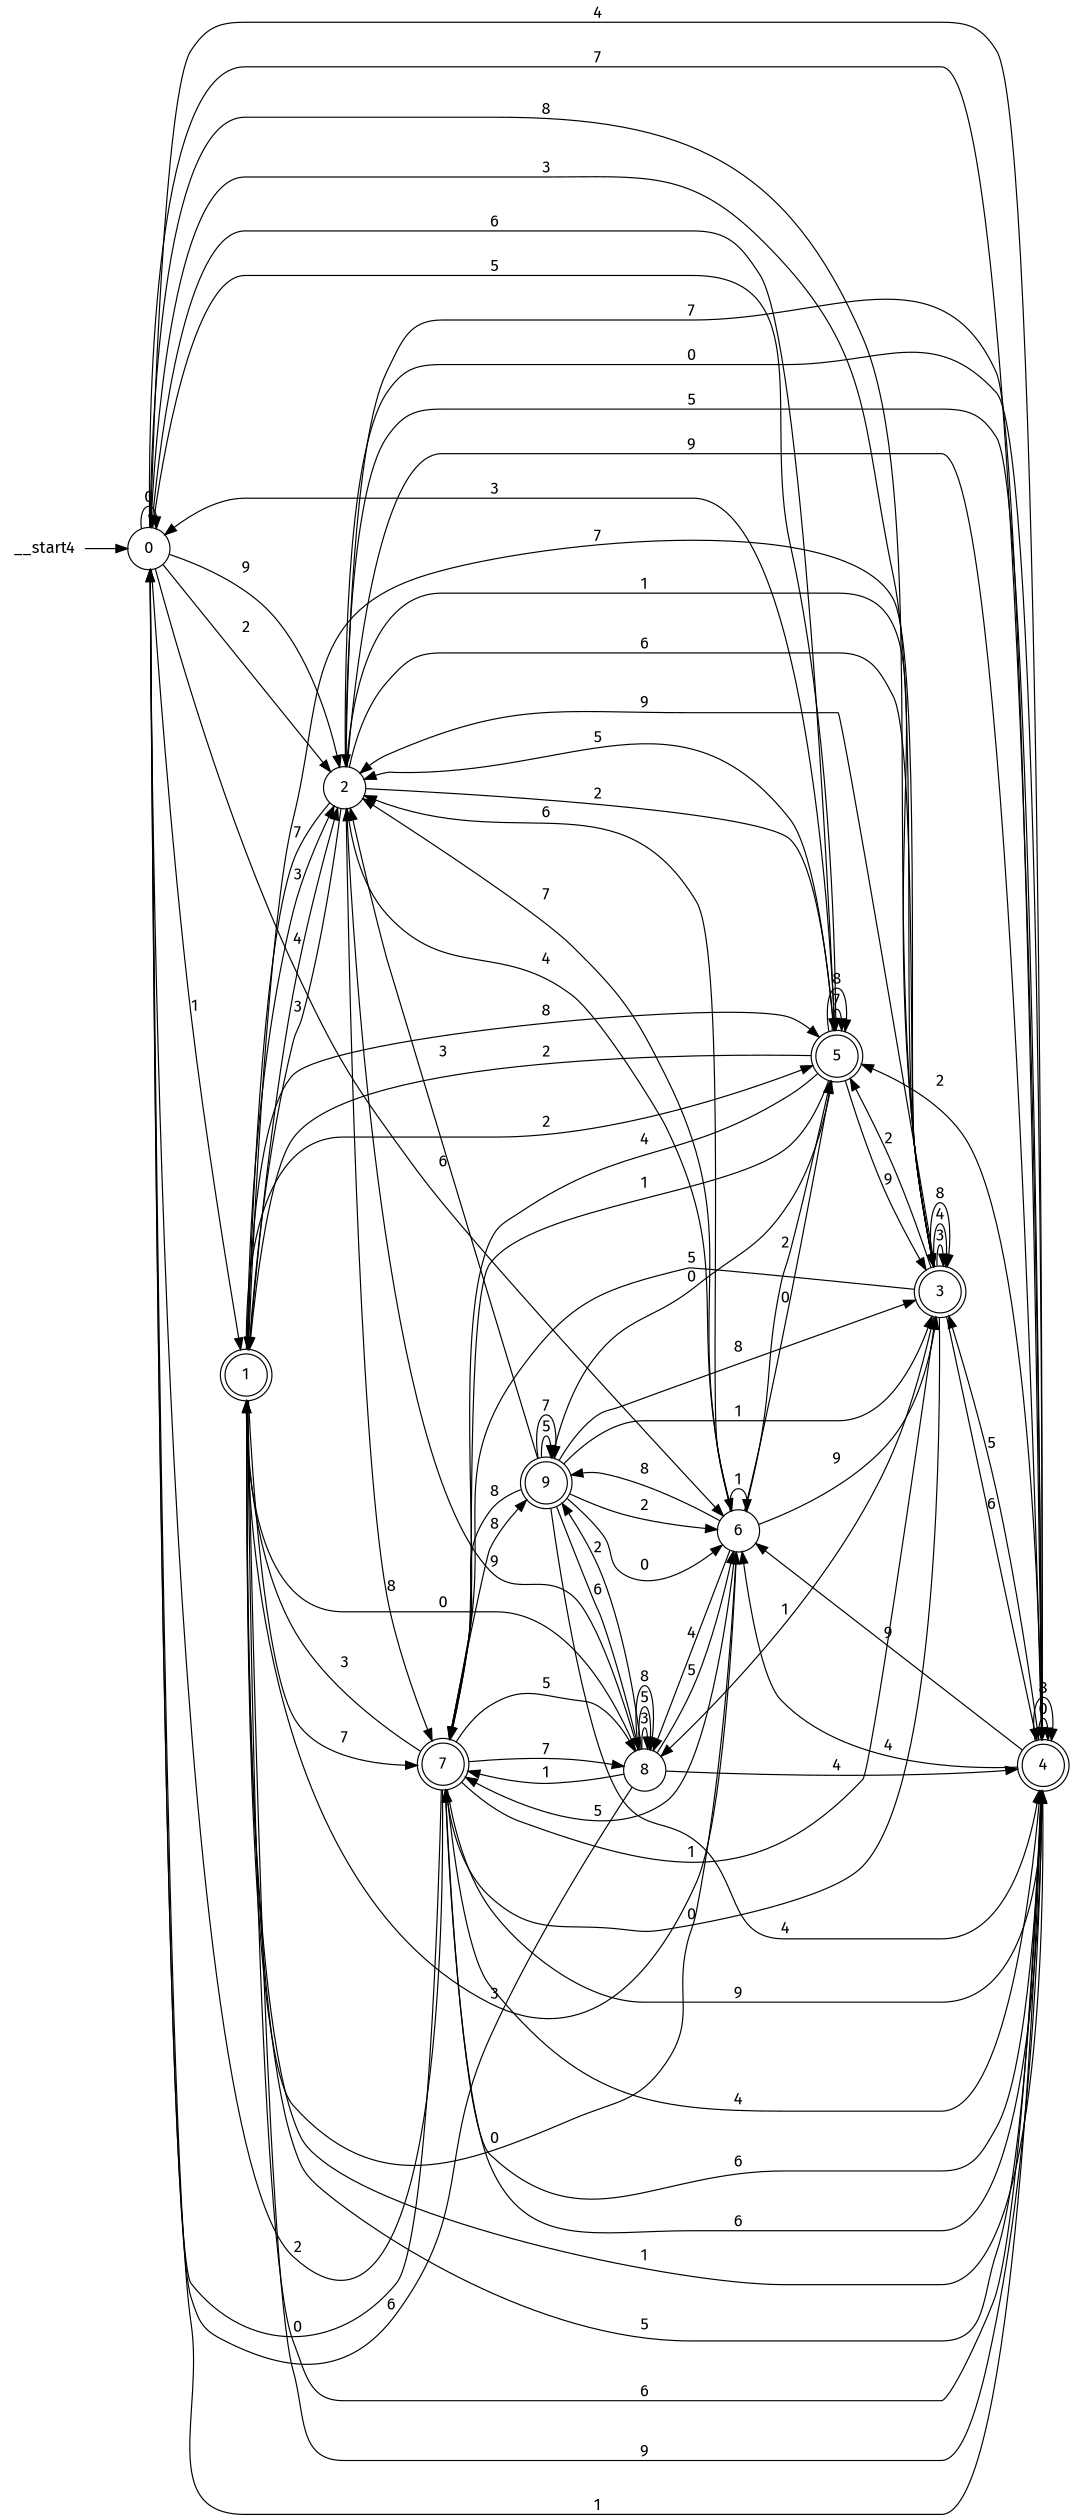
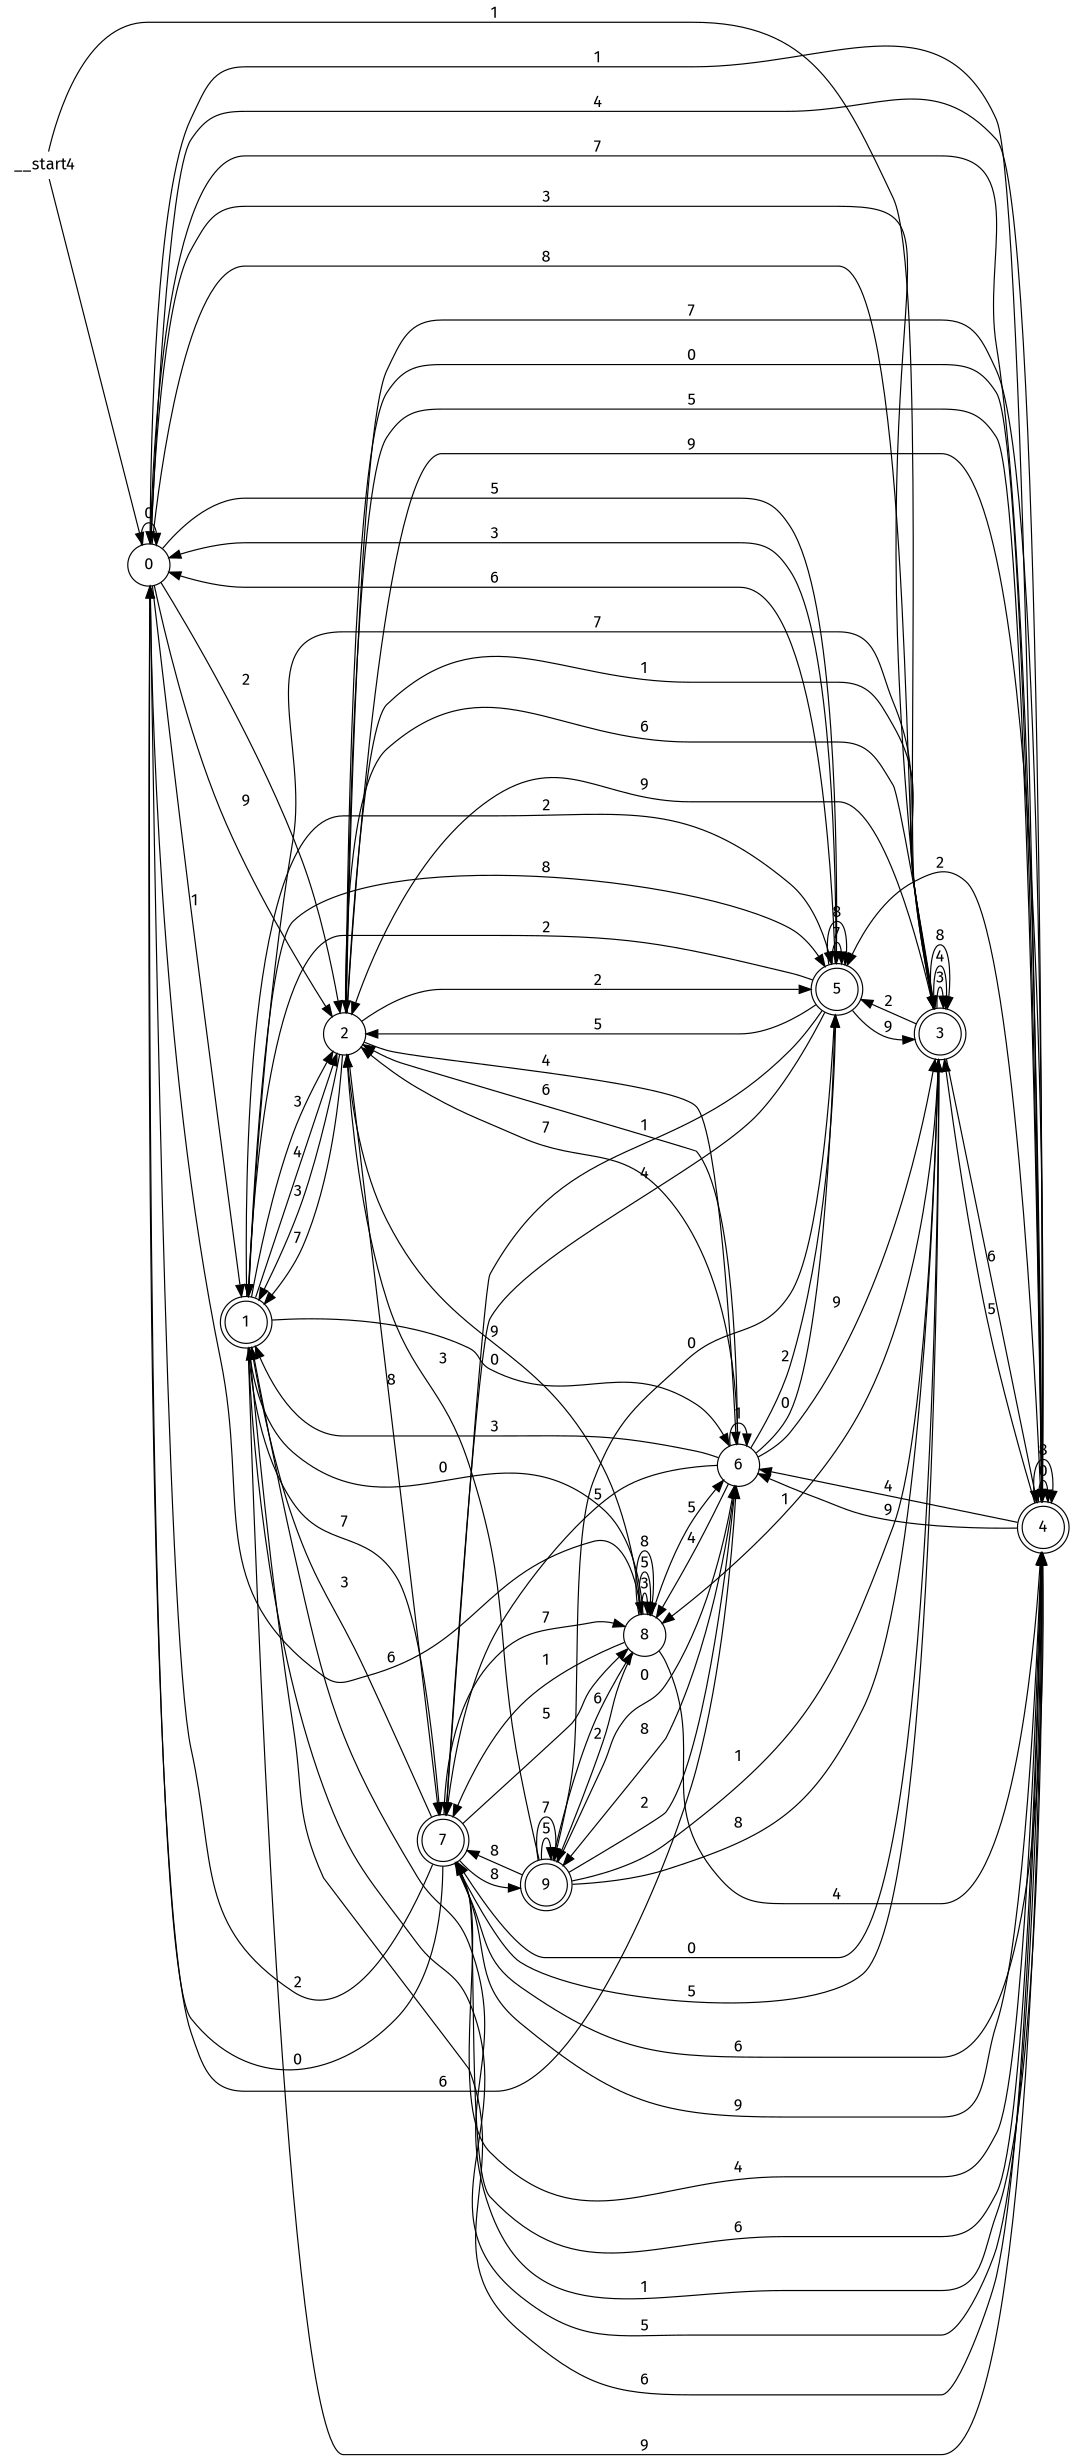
edge "7" -> "3": now "__start4" -> "3"
edge "9" -> "4": removed, label "4"
edge "8" -> "0": reversed
